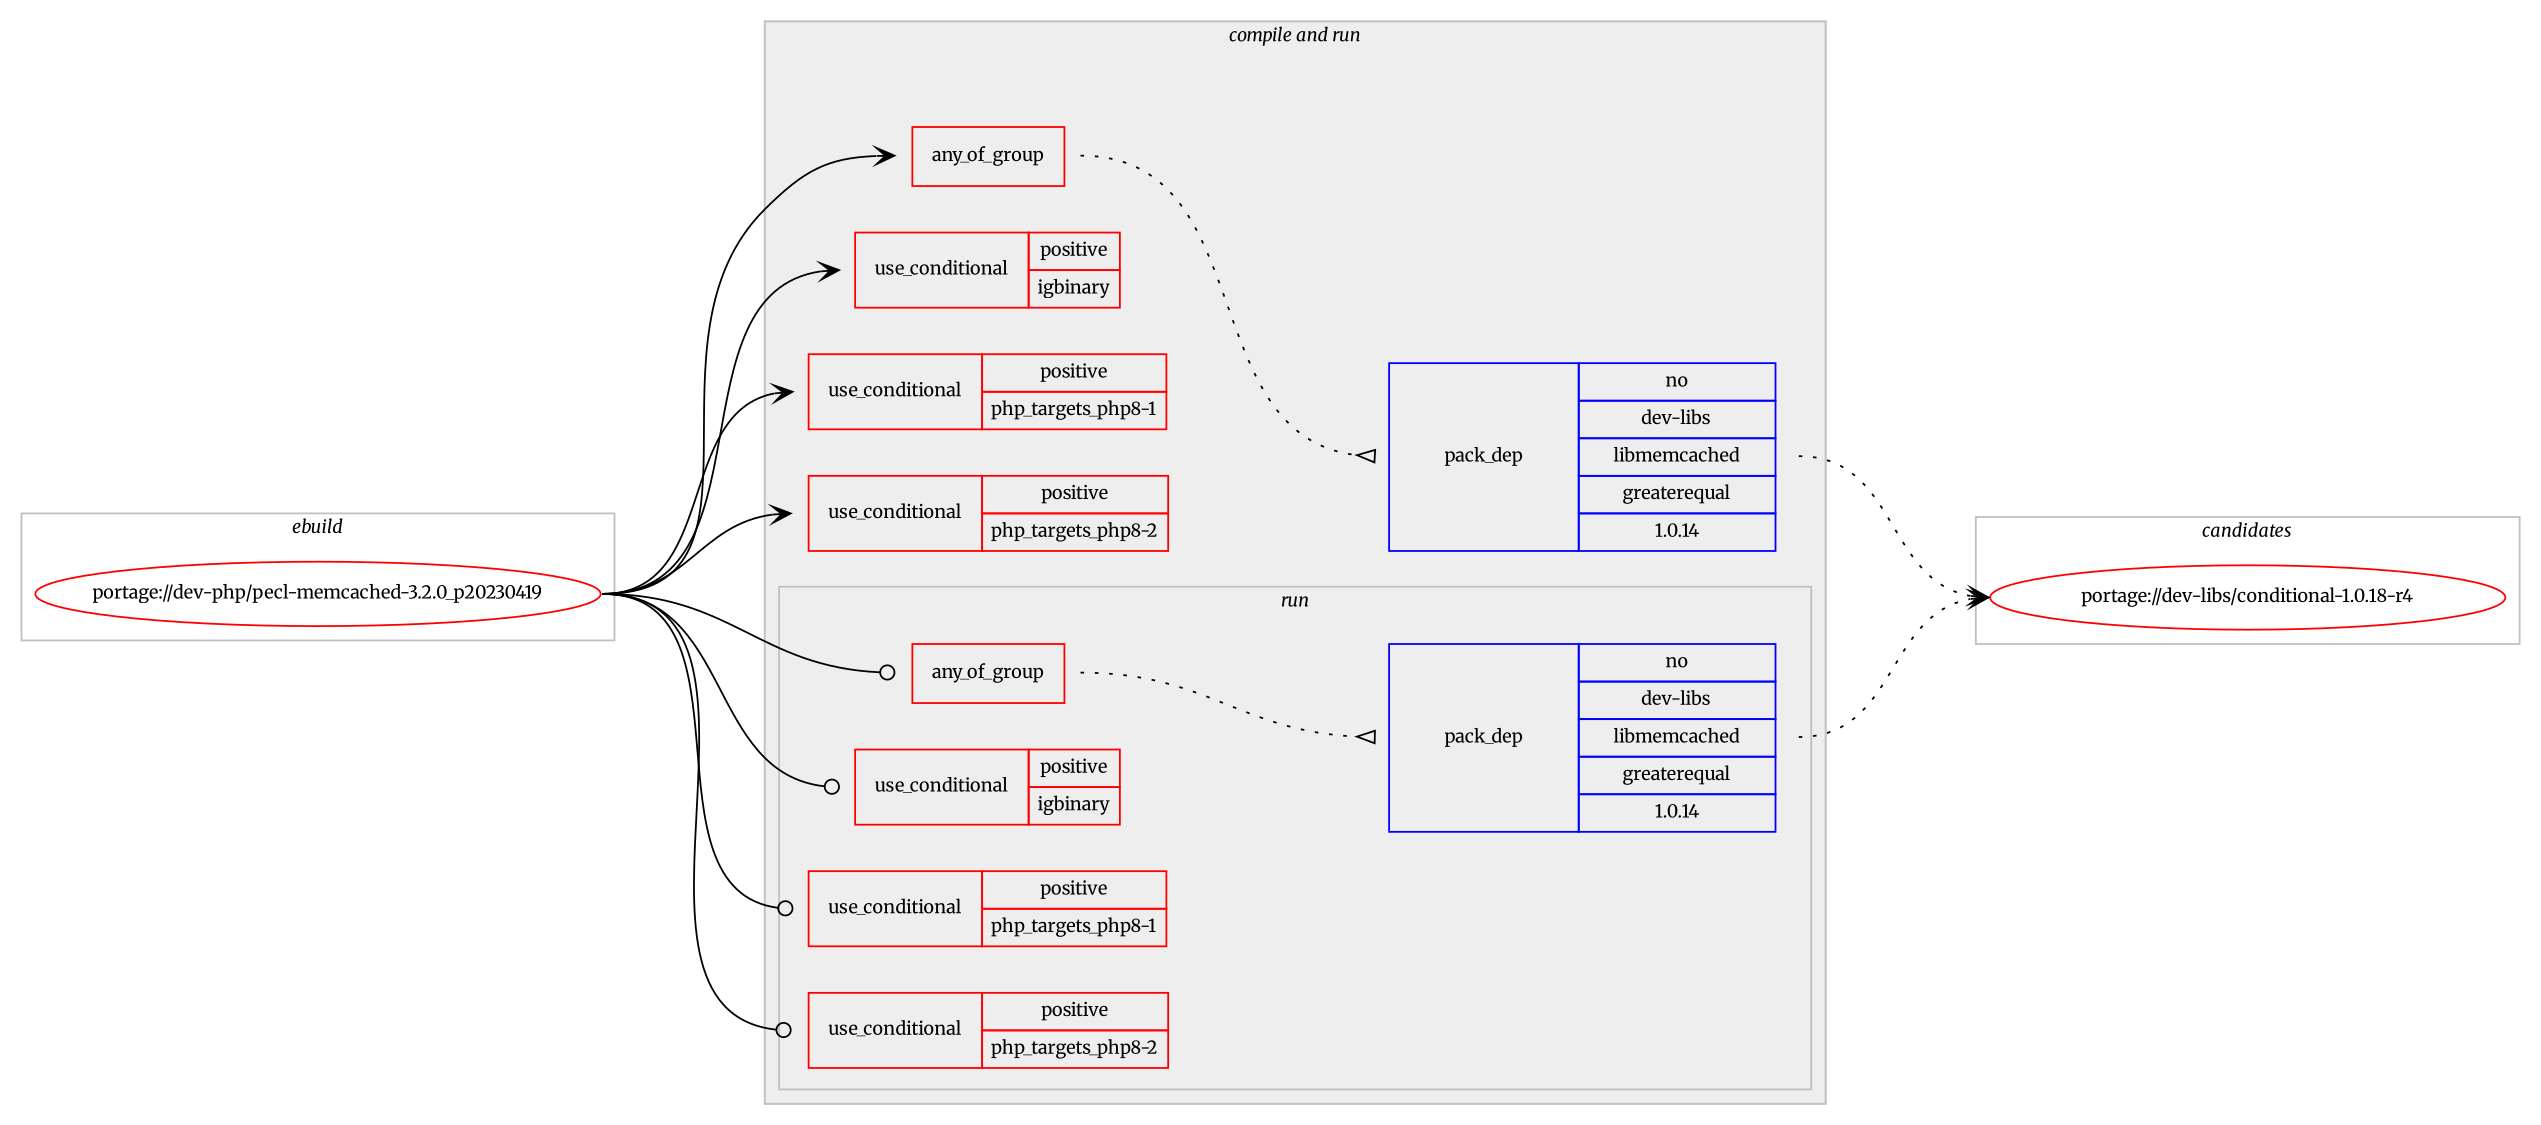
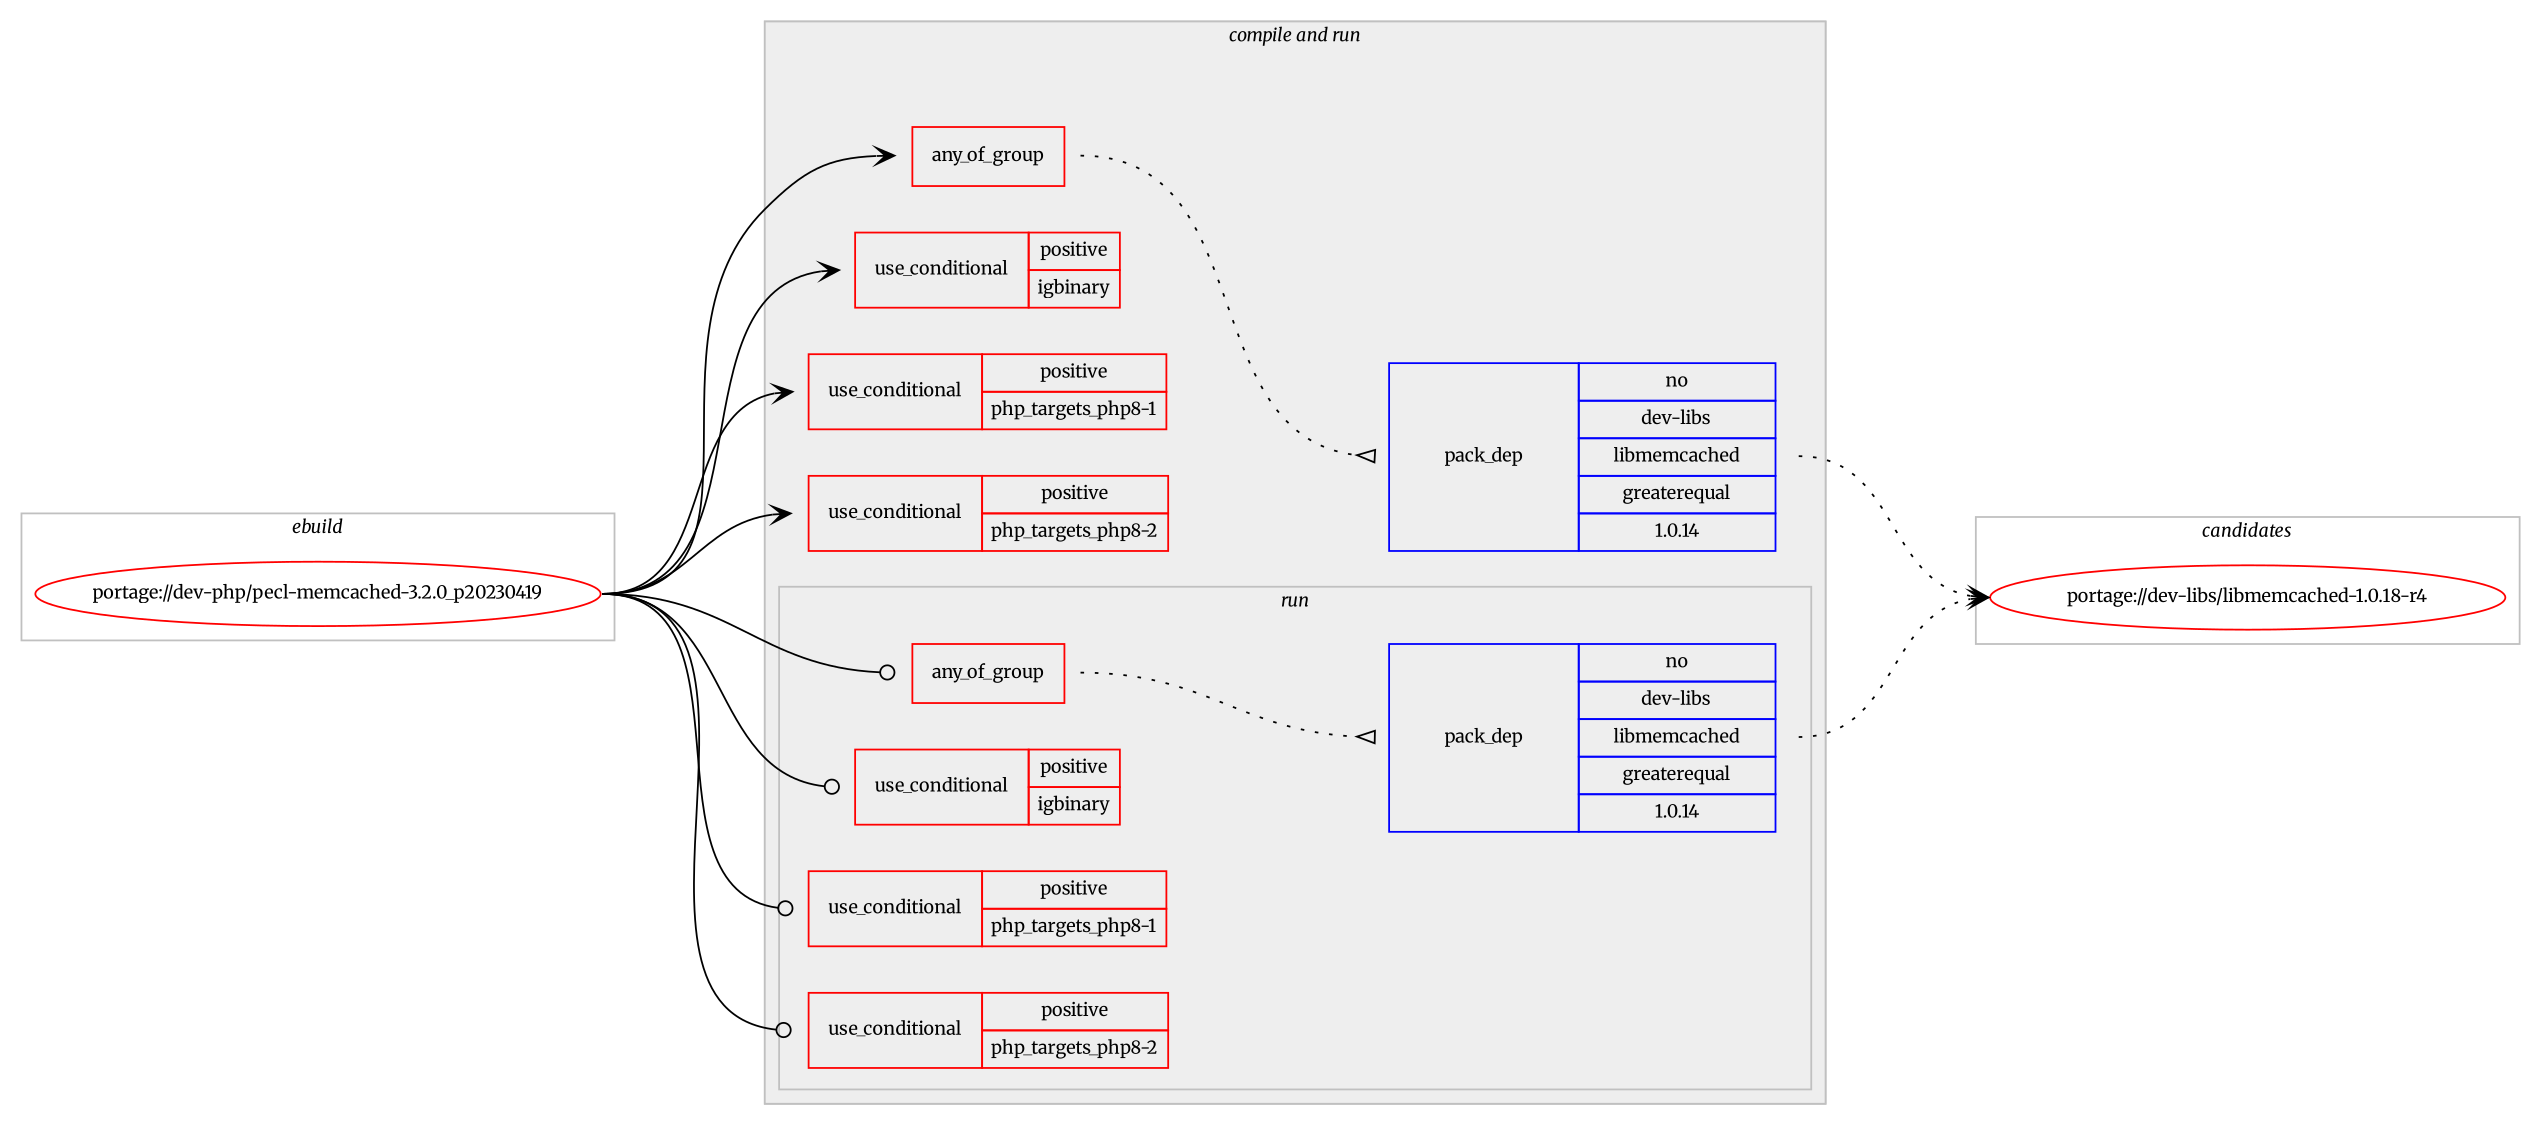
node "portage://dev-libs/conditional-1.0.18-r4": label "portage://dev-libs/conditional-1.0.18-r4" -> "portage://dev-libs/libmemcached-1.0.18-r4"
